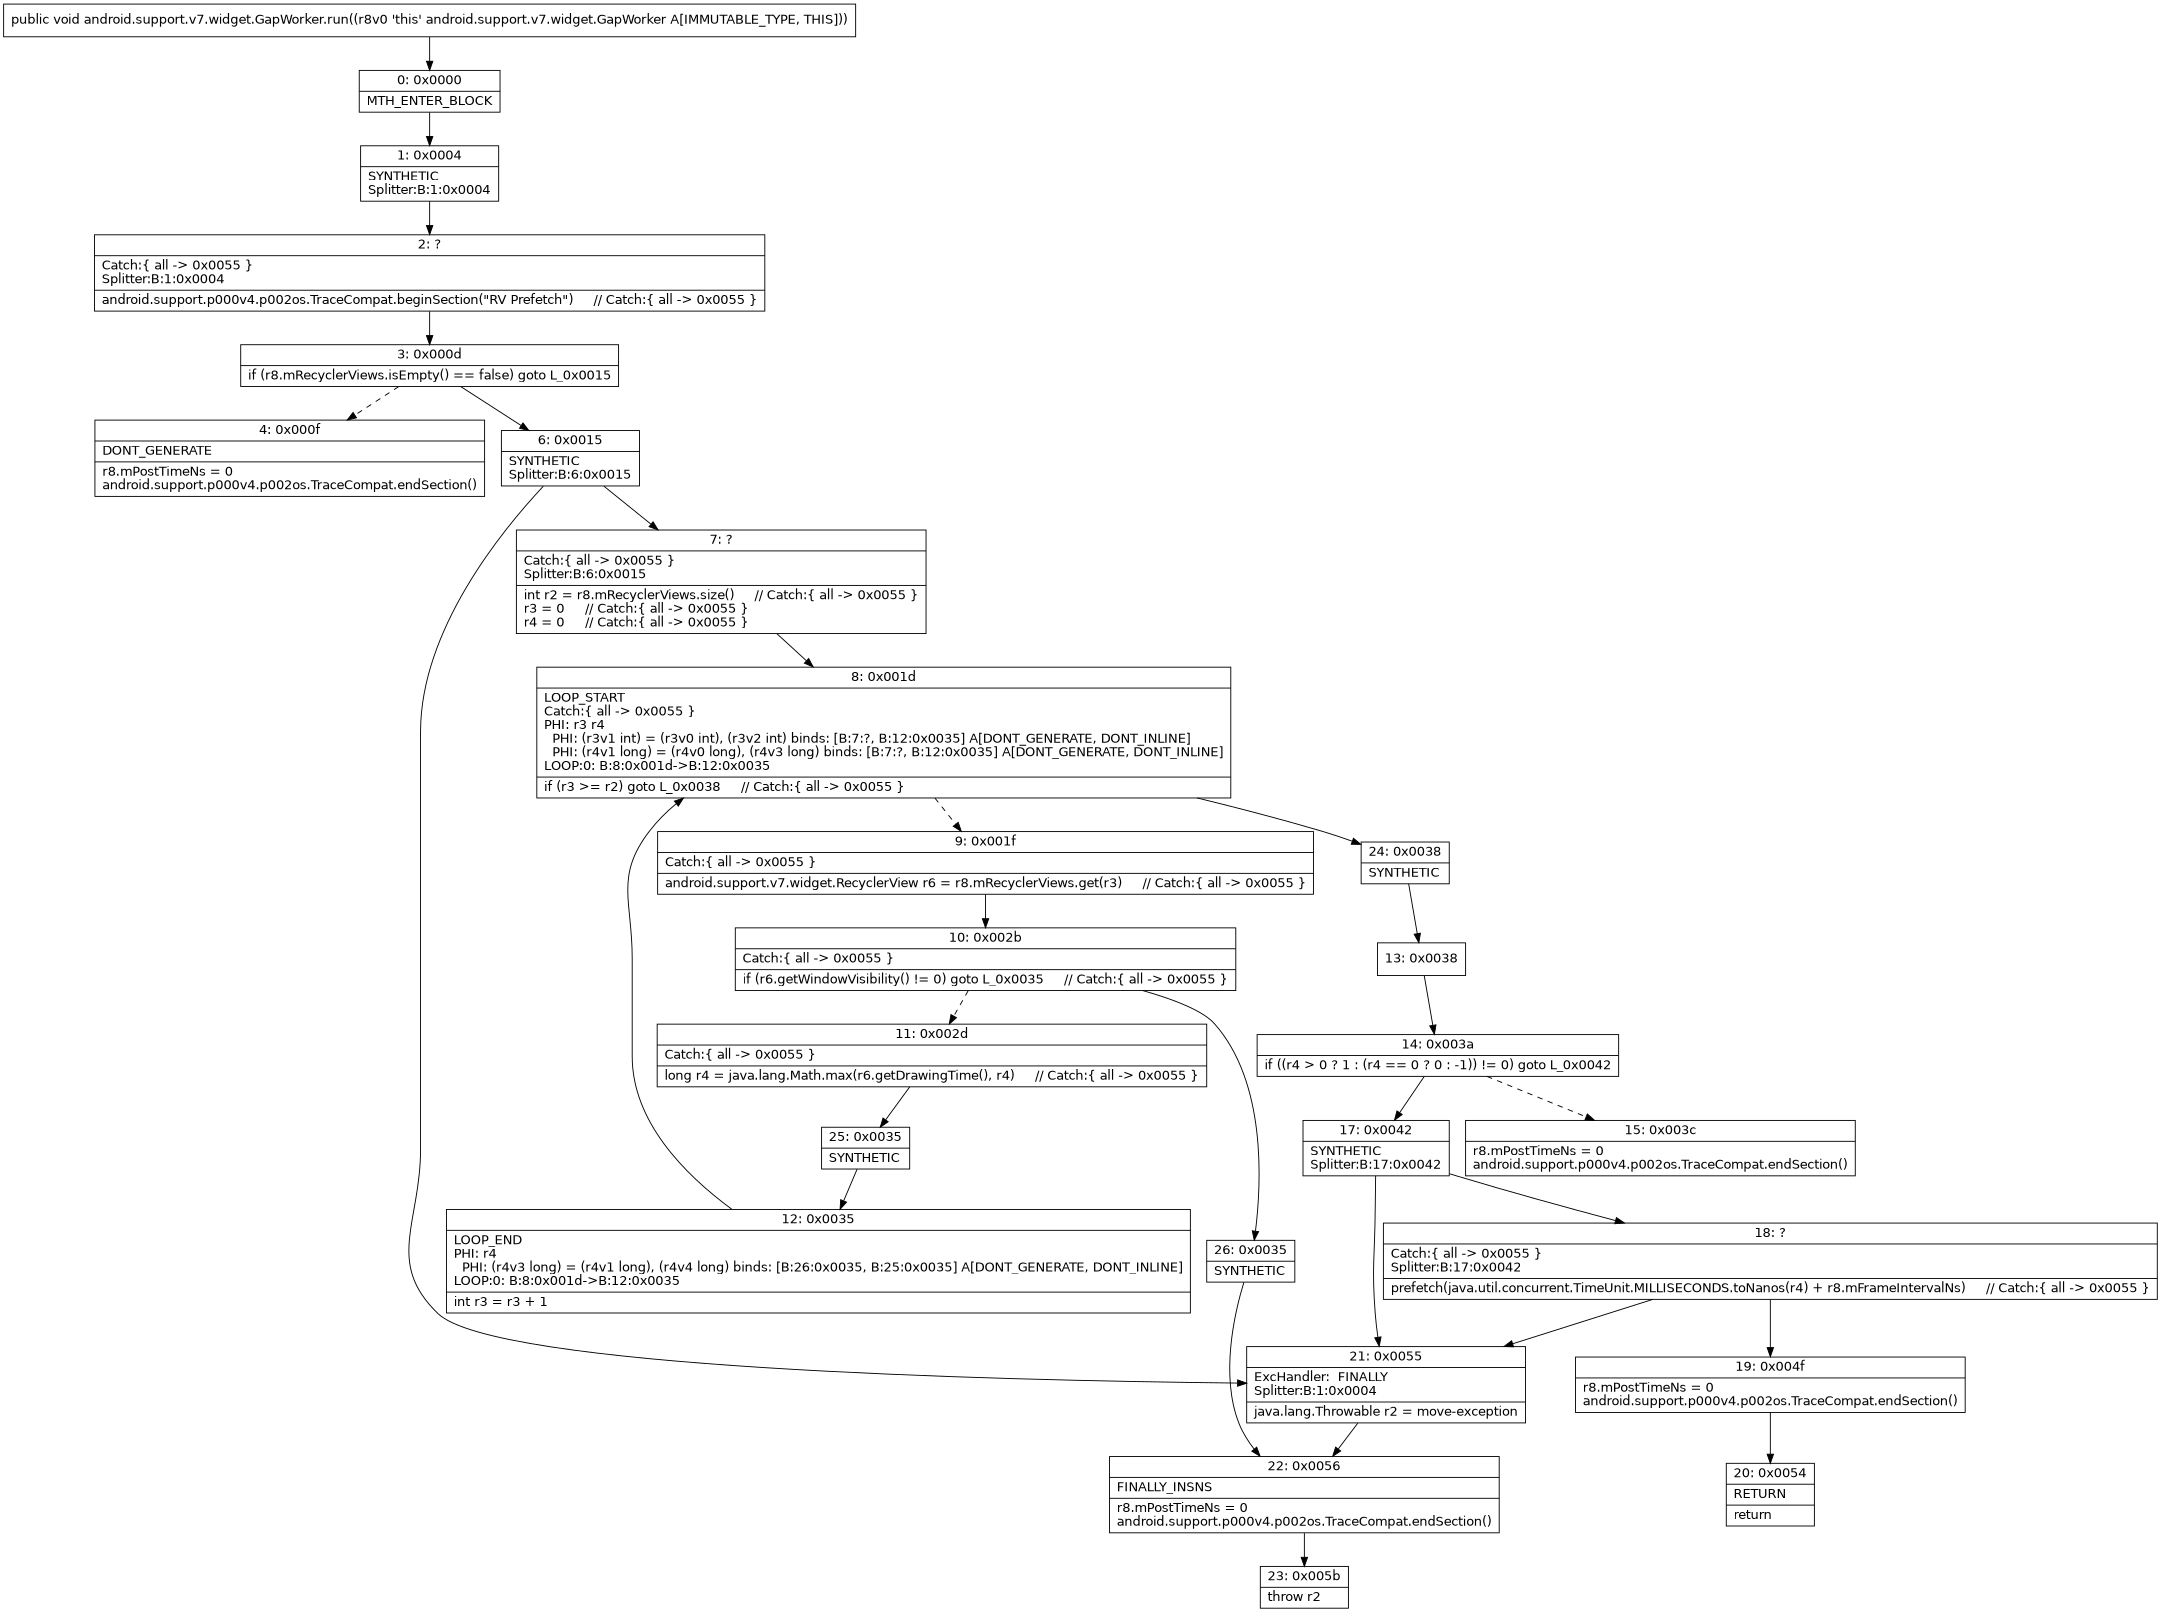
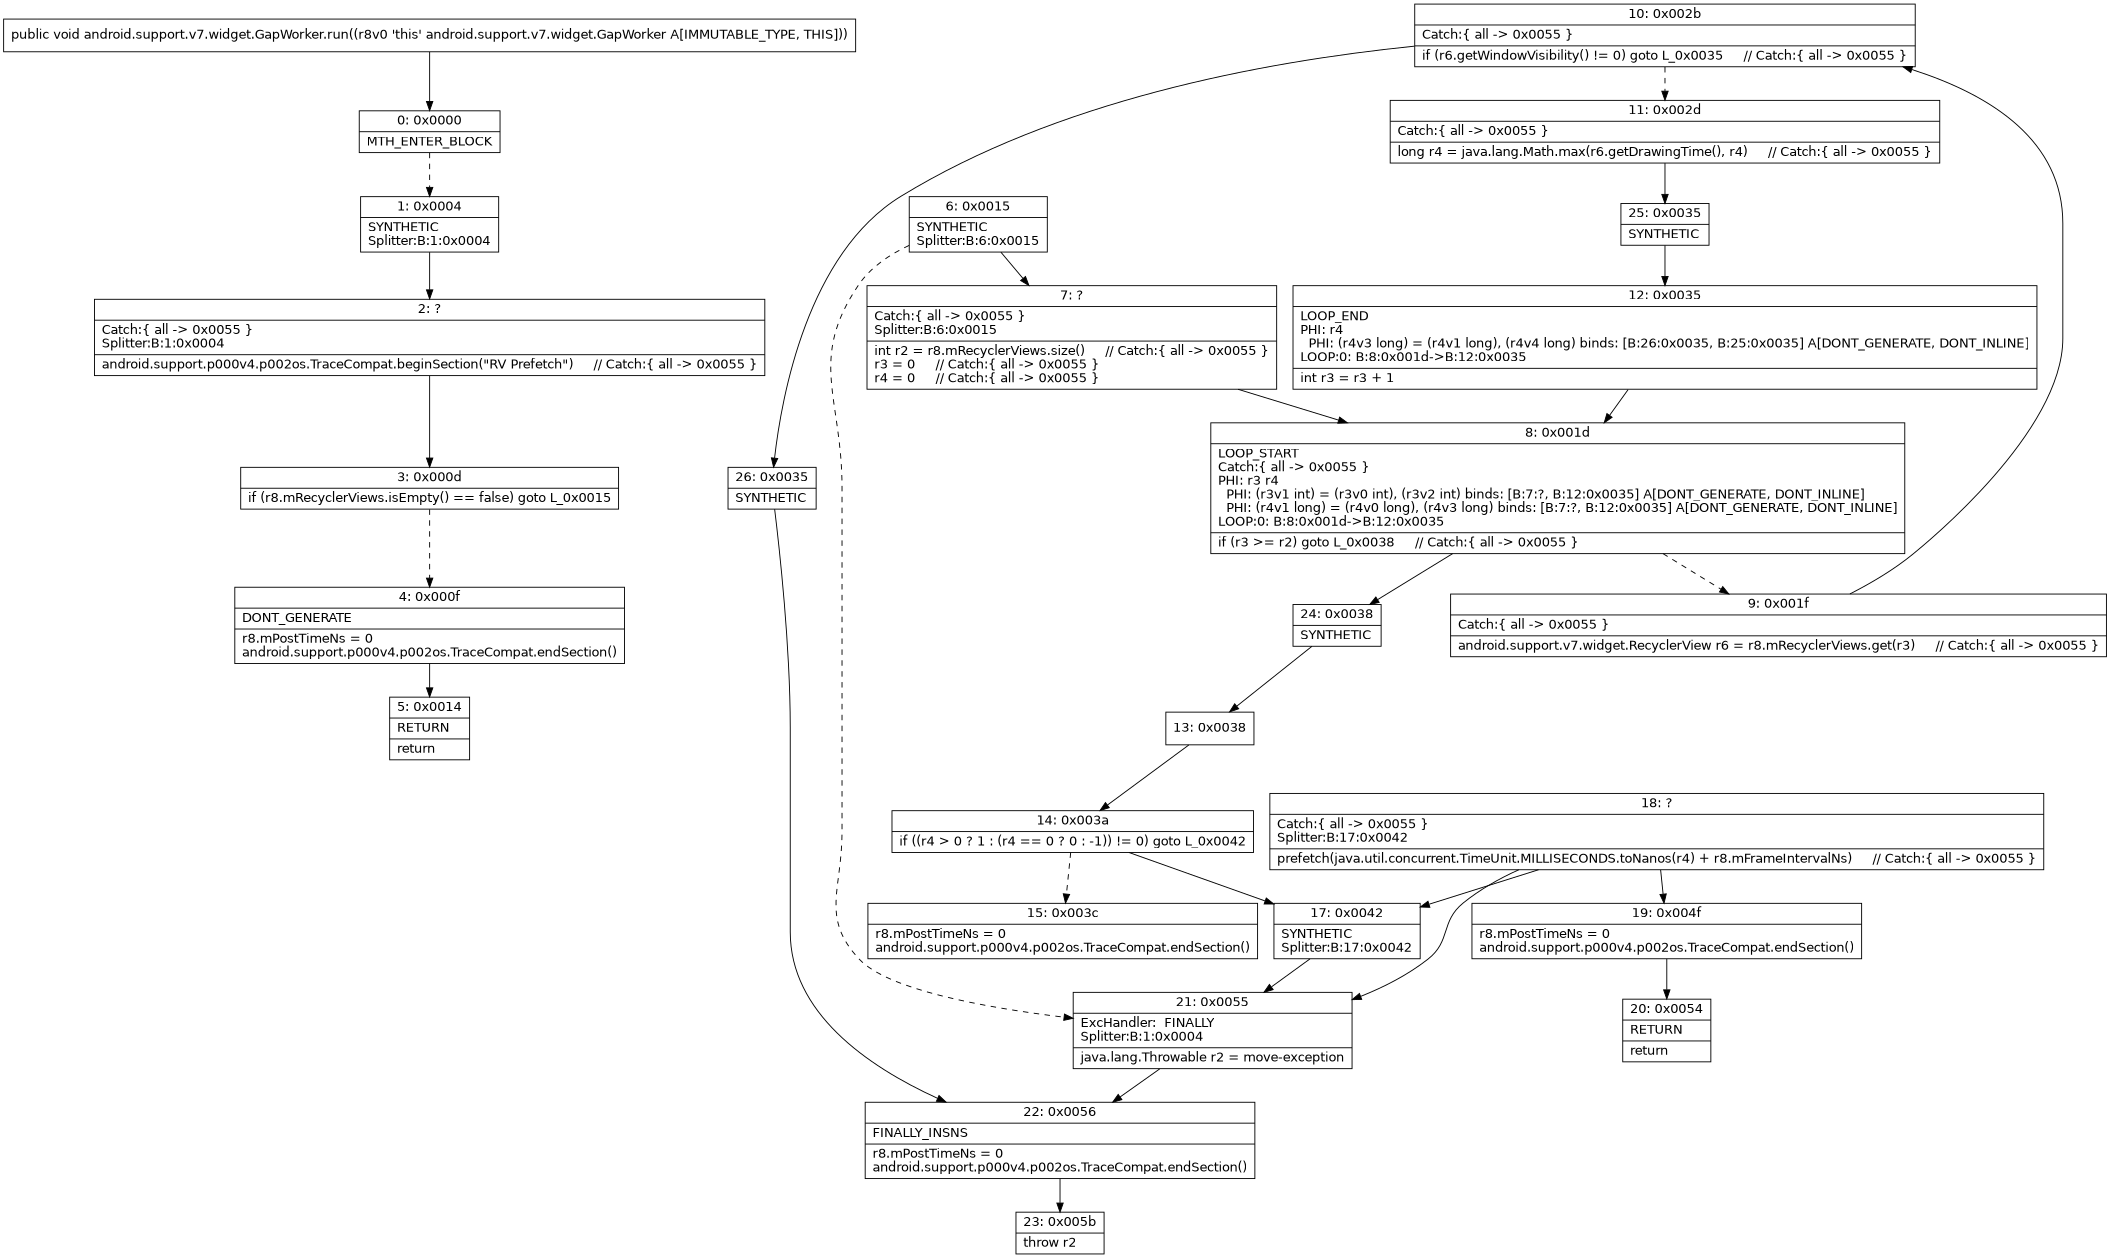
edge "0: 0x0000" -> "1: 0x0004": style solid -> dashed
edge "3: 0x000d" -> "6: 0x0015": removed
node "5: 0x0014": added
edge "17: 0x0042" -> "18: ?": reversed
edge "6: 0x0015" -> "21: 0x0055": style solid -> dashed
